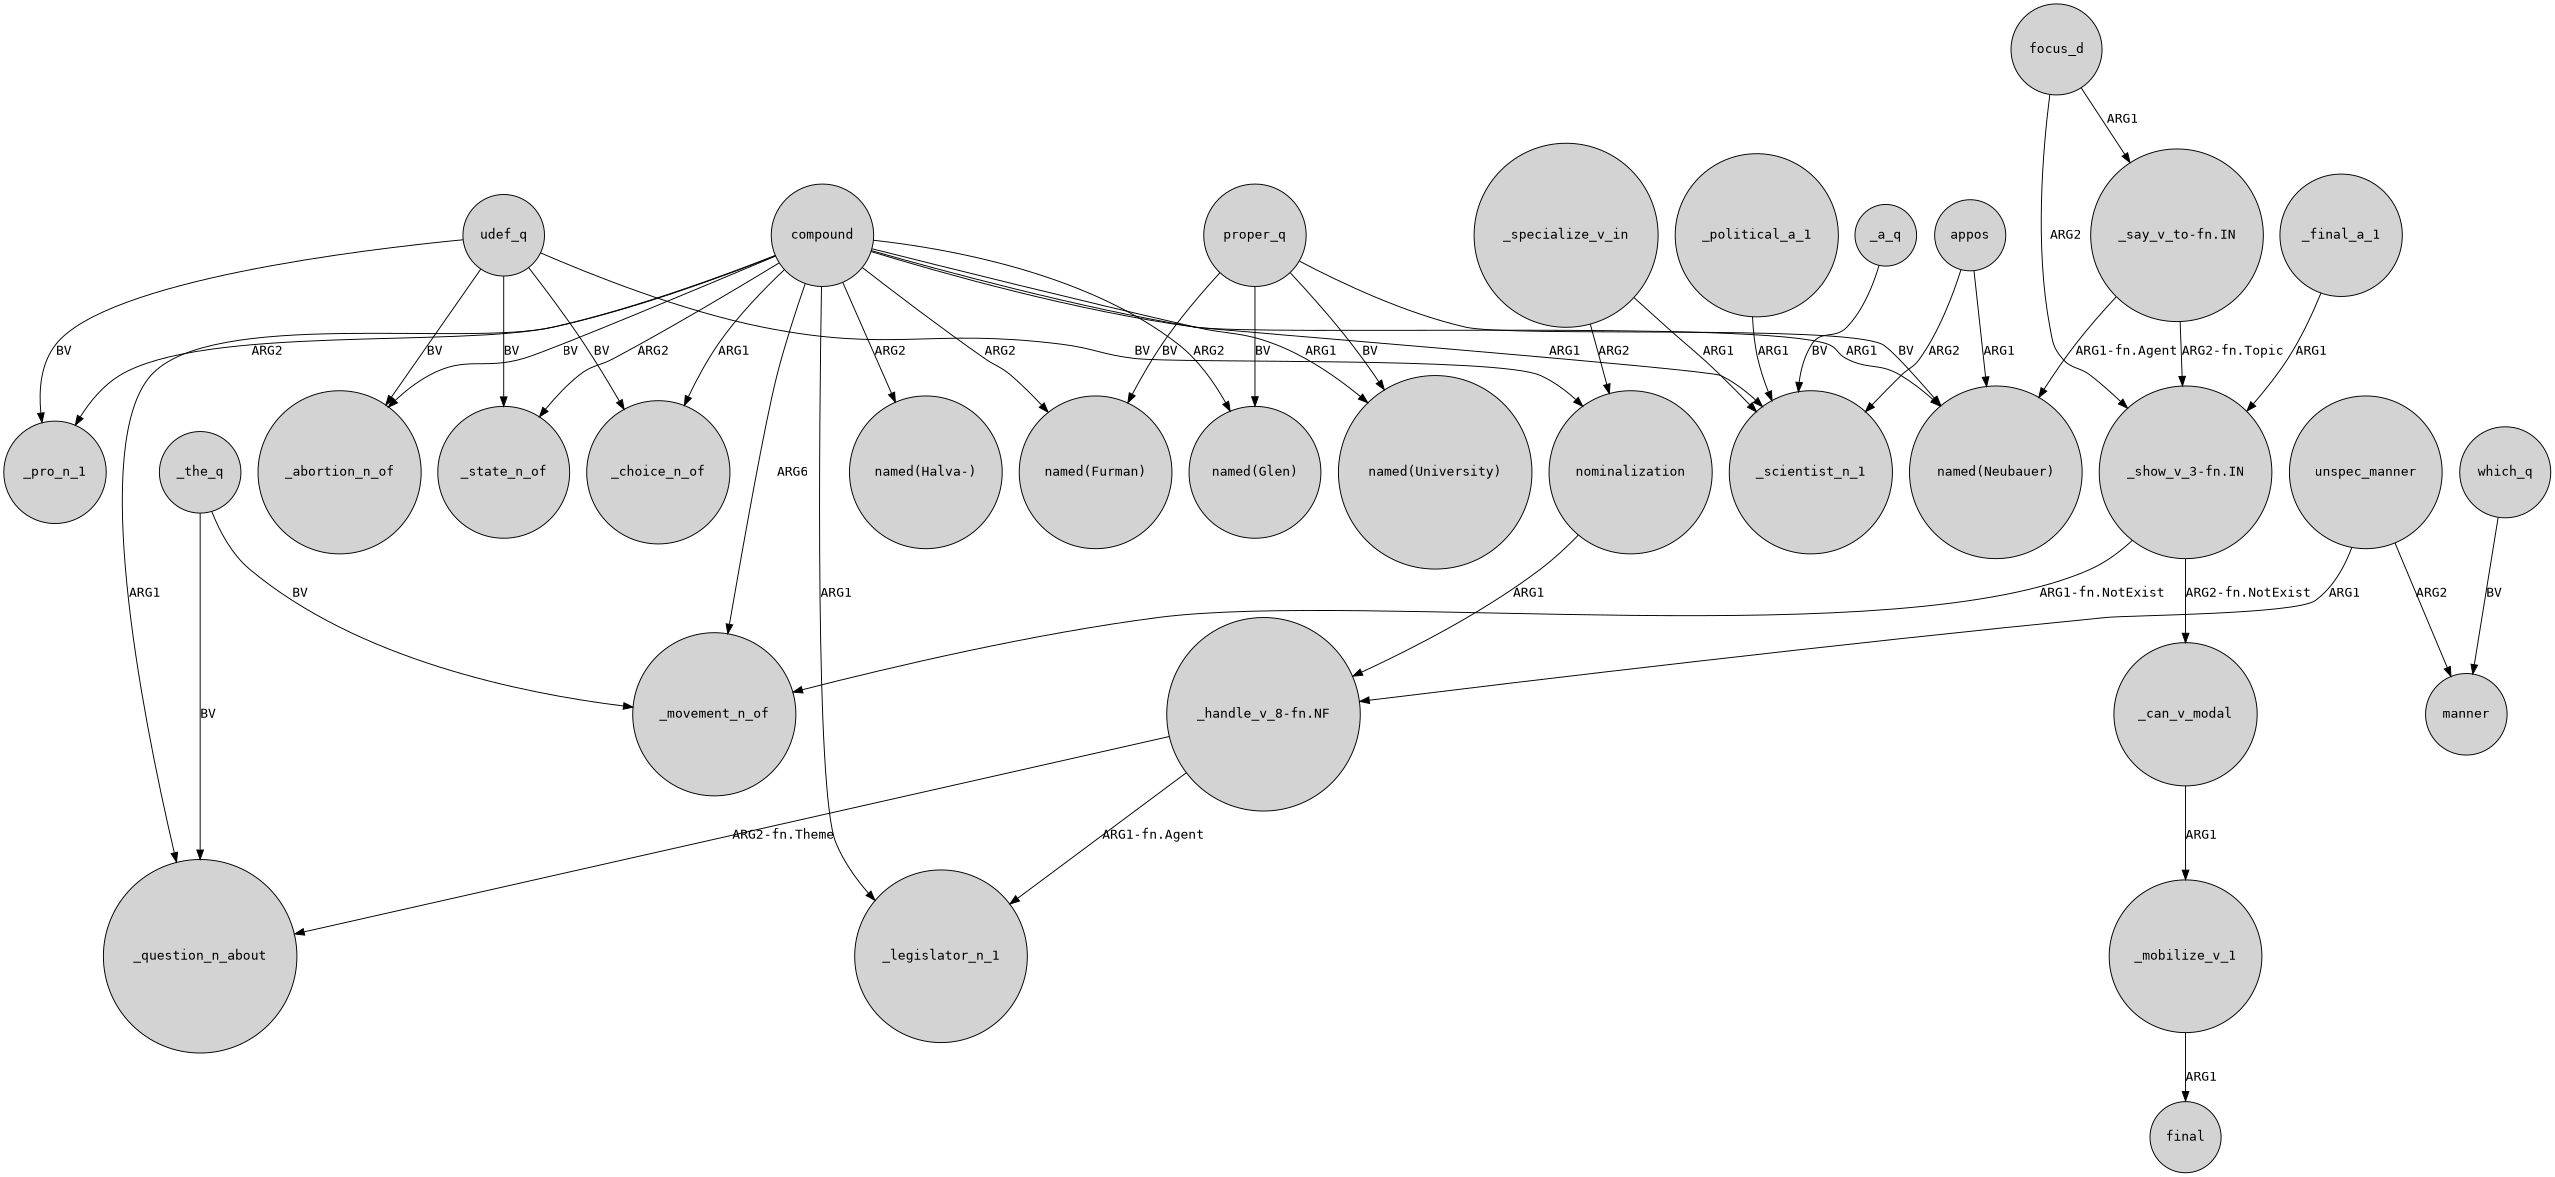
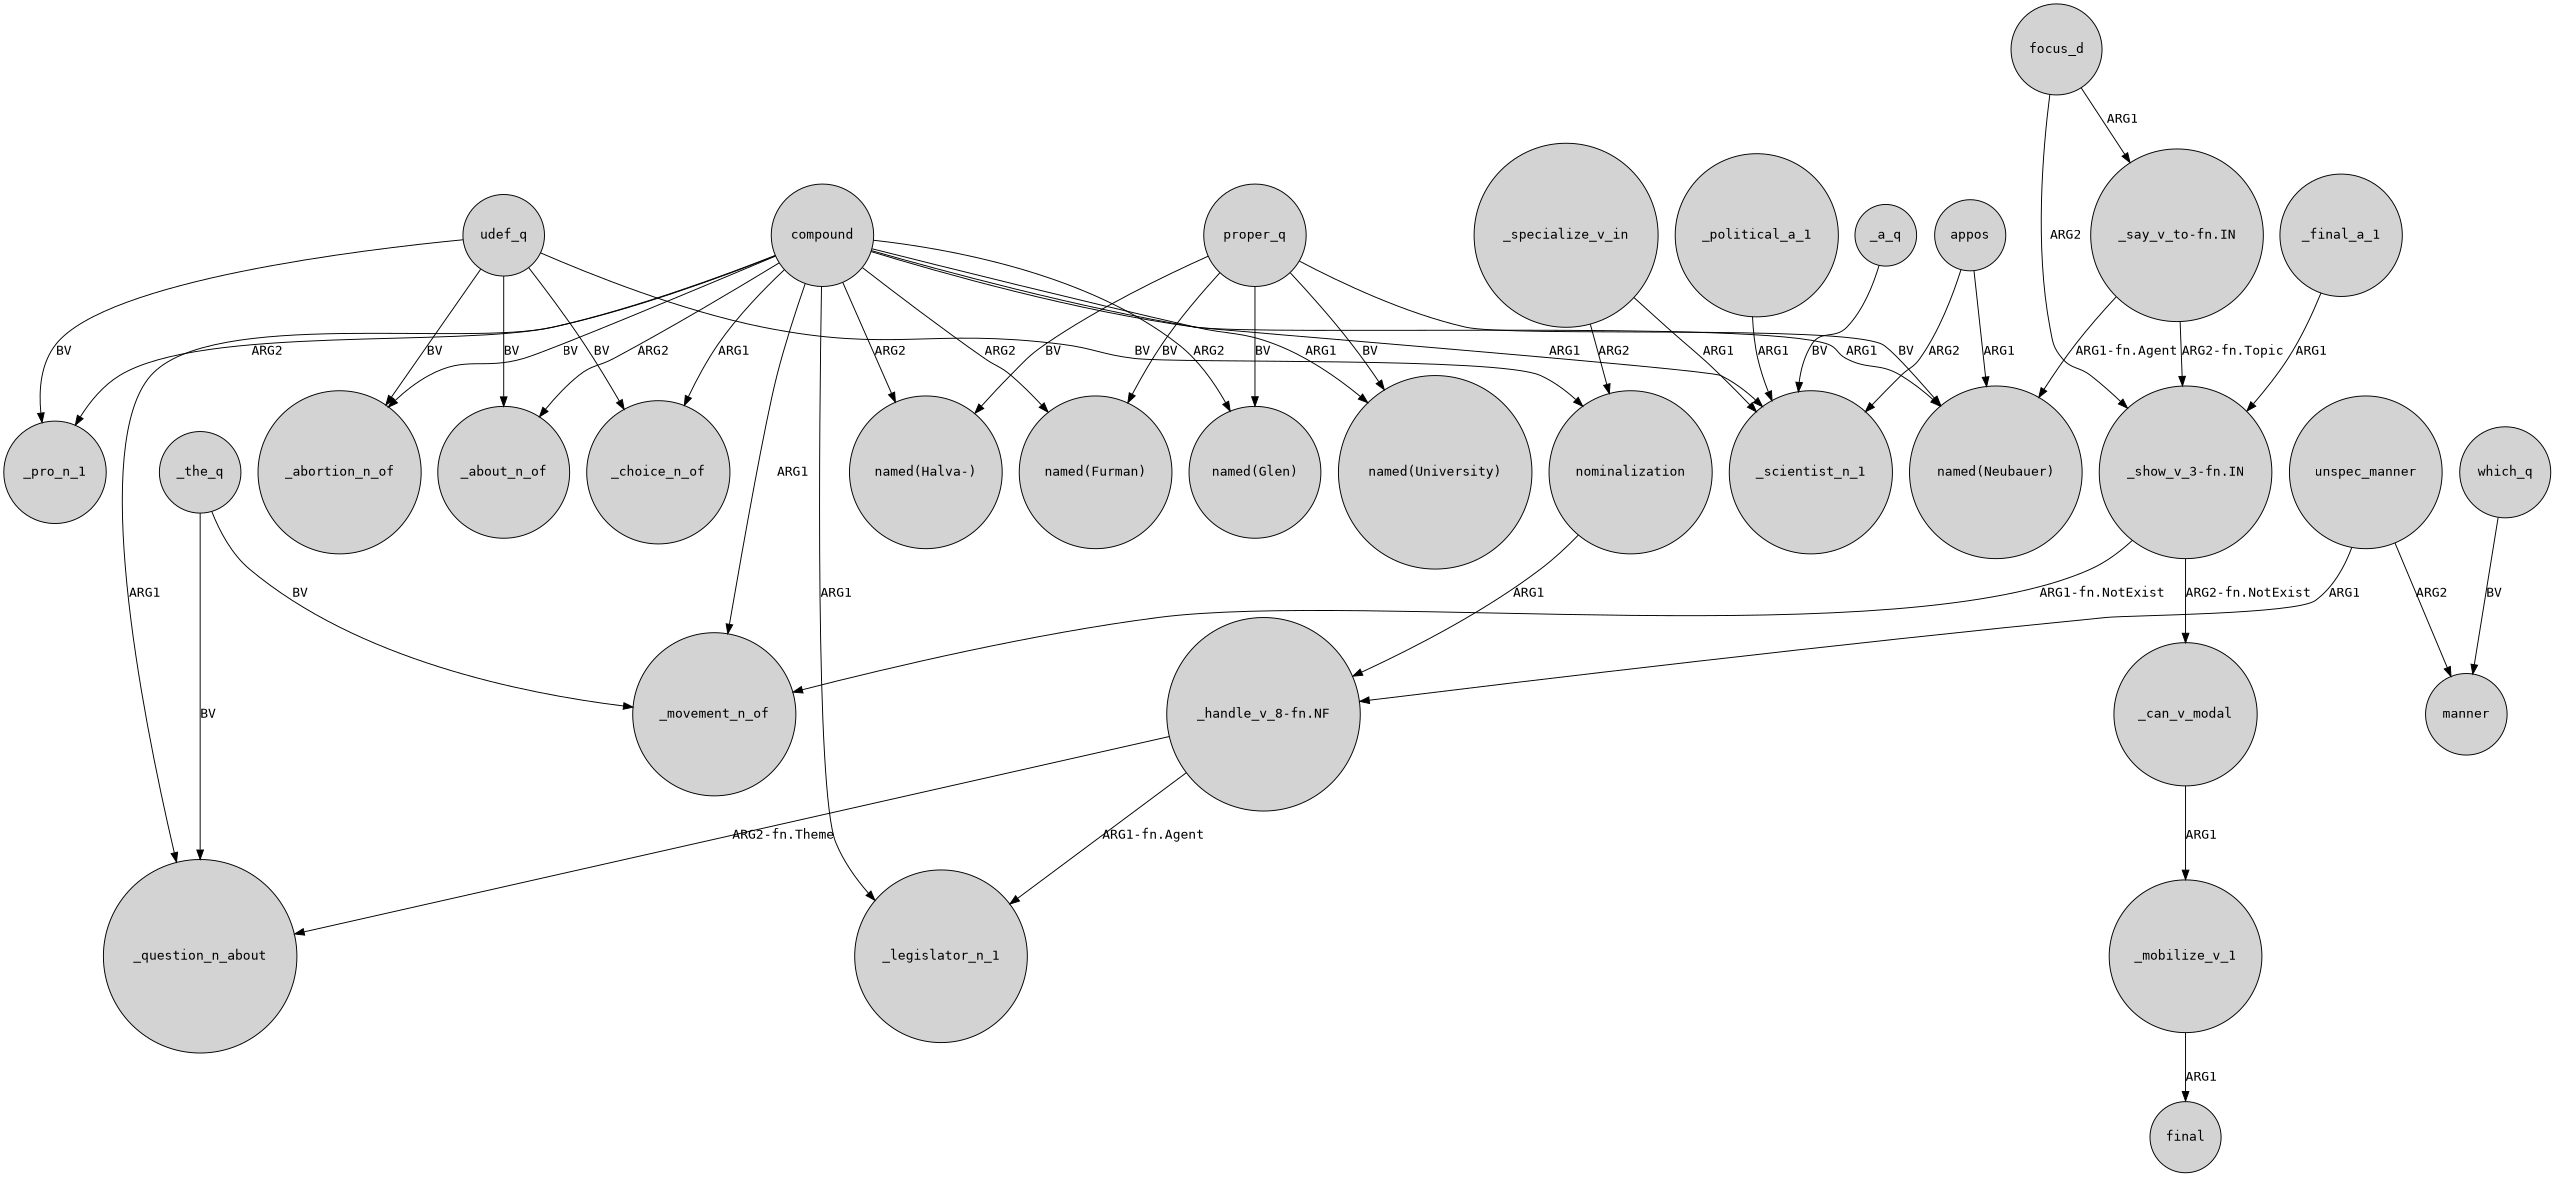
edge "proper_q" -> "named(Halva-)": added, label "BV"
node "_state_n_of": label "_state_n_of" -> "_about_n_of"
edge "compound" -> "_movement_n_of": label "ARG6" -> "ARG1"
